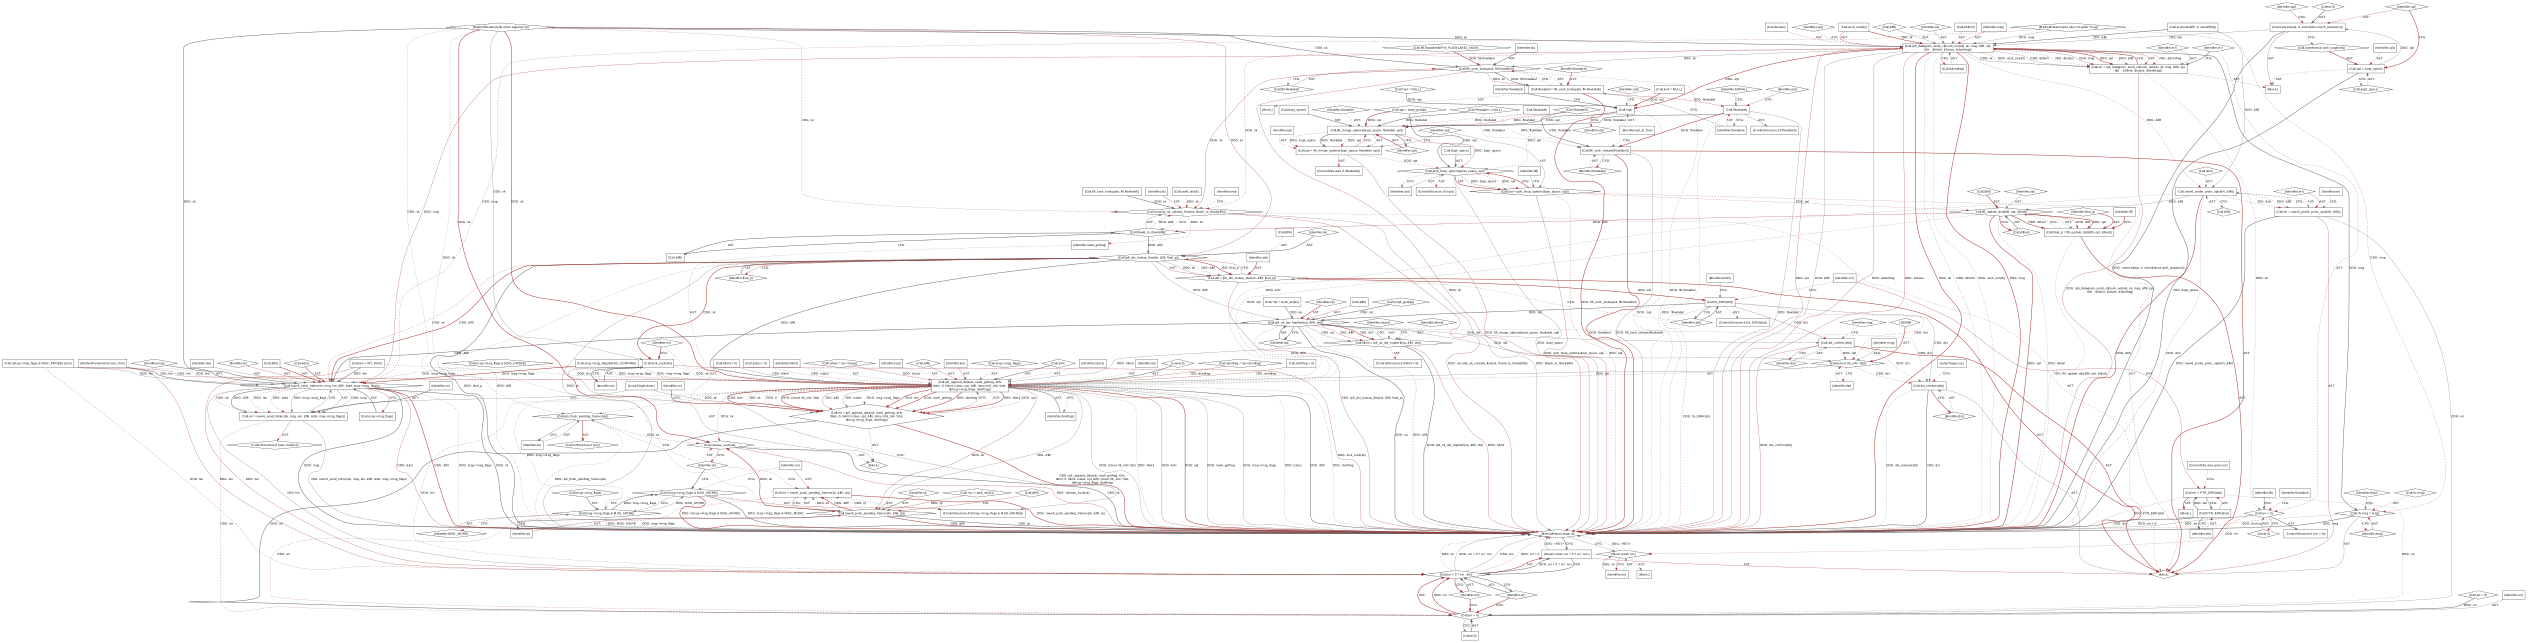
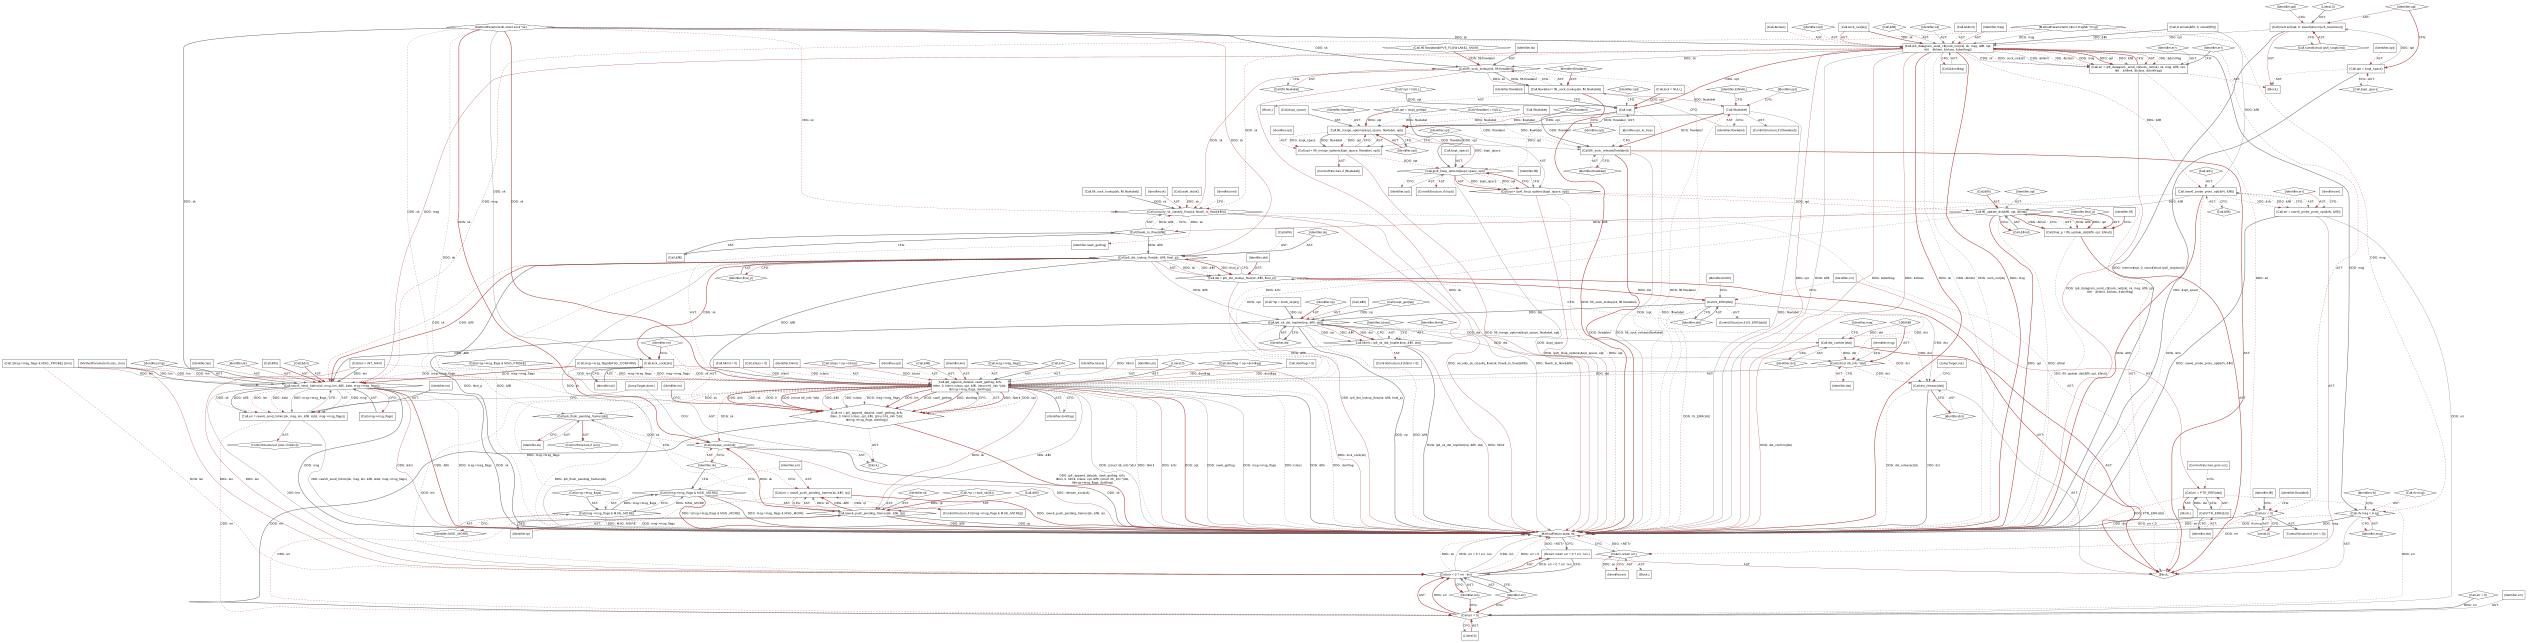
node "(MethodParameterIn,struct append *sk)": label "(MethodParameterIn,struct append *sk)" -> "(MethodParameterIn,struct sock *sk)"
edge "(Call,sizeof(struct ipv6_txoptions))" -> "(Call,opt = &opt_space)": now "(Call,sizeof(struct ipv6_txoptions))" -> "(Call,memset(opt, 0, sizeof(struct ipv6_txoptions)))"
edge "(Call,*flowlabel = NULL)" -> "(Call,fl6_merge_options(&opt_space, flowlabel, opt))": style bold -> dashed
edge "(Call,fl6_merge_options(&opt_space, flowlabel, opt))" -> "(Call,fl6_sock_release(flowlabel))": added, label "DDG: flowlabel"
edge "(Call,IS_ERR(dst))" -> "(Call,dst_confirm(dst))": now "1000688" -> "(Call,dst_confirm(dst))"
edge "(JumpTarget,done:)" -> "(ControlStructure,if (!(msg->msg_flags & MSG_MORE)))": now "(JumpTarget,done:)" -> "(Call,release_sock(sk))"
node "(Identifier,flowi)": label "(Identifier,flowi)" -> "(Identifier,rfv)"
edge "(Call,*rp = raw6_sk(sk))" -> "(Call,rawv6_push_pending_frames(sk, &fl6, rp))": style solid -> bold
node "(Block,return err;)": label "(Block,return err;)" -> "(Return,return err;)"
